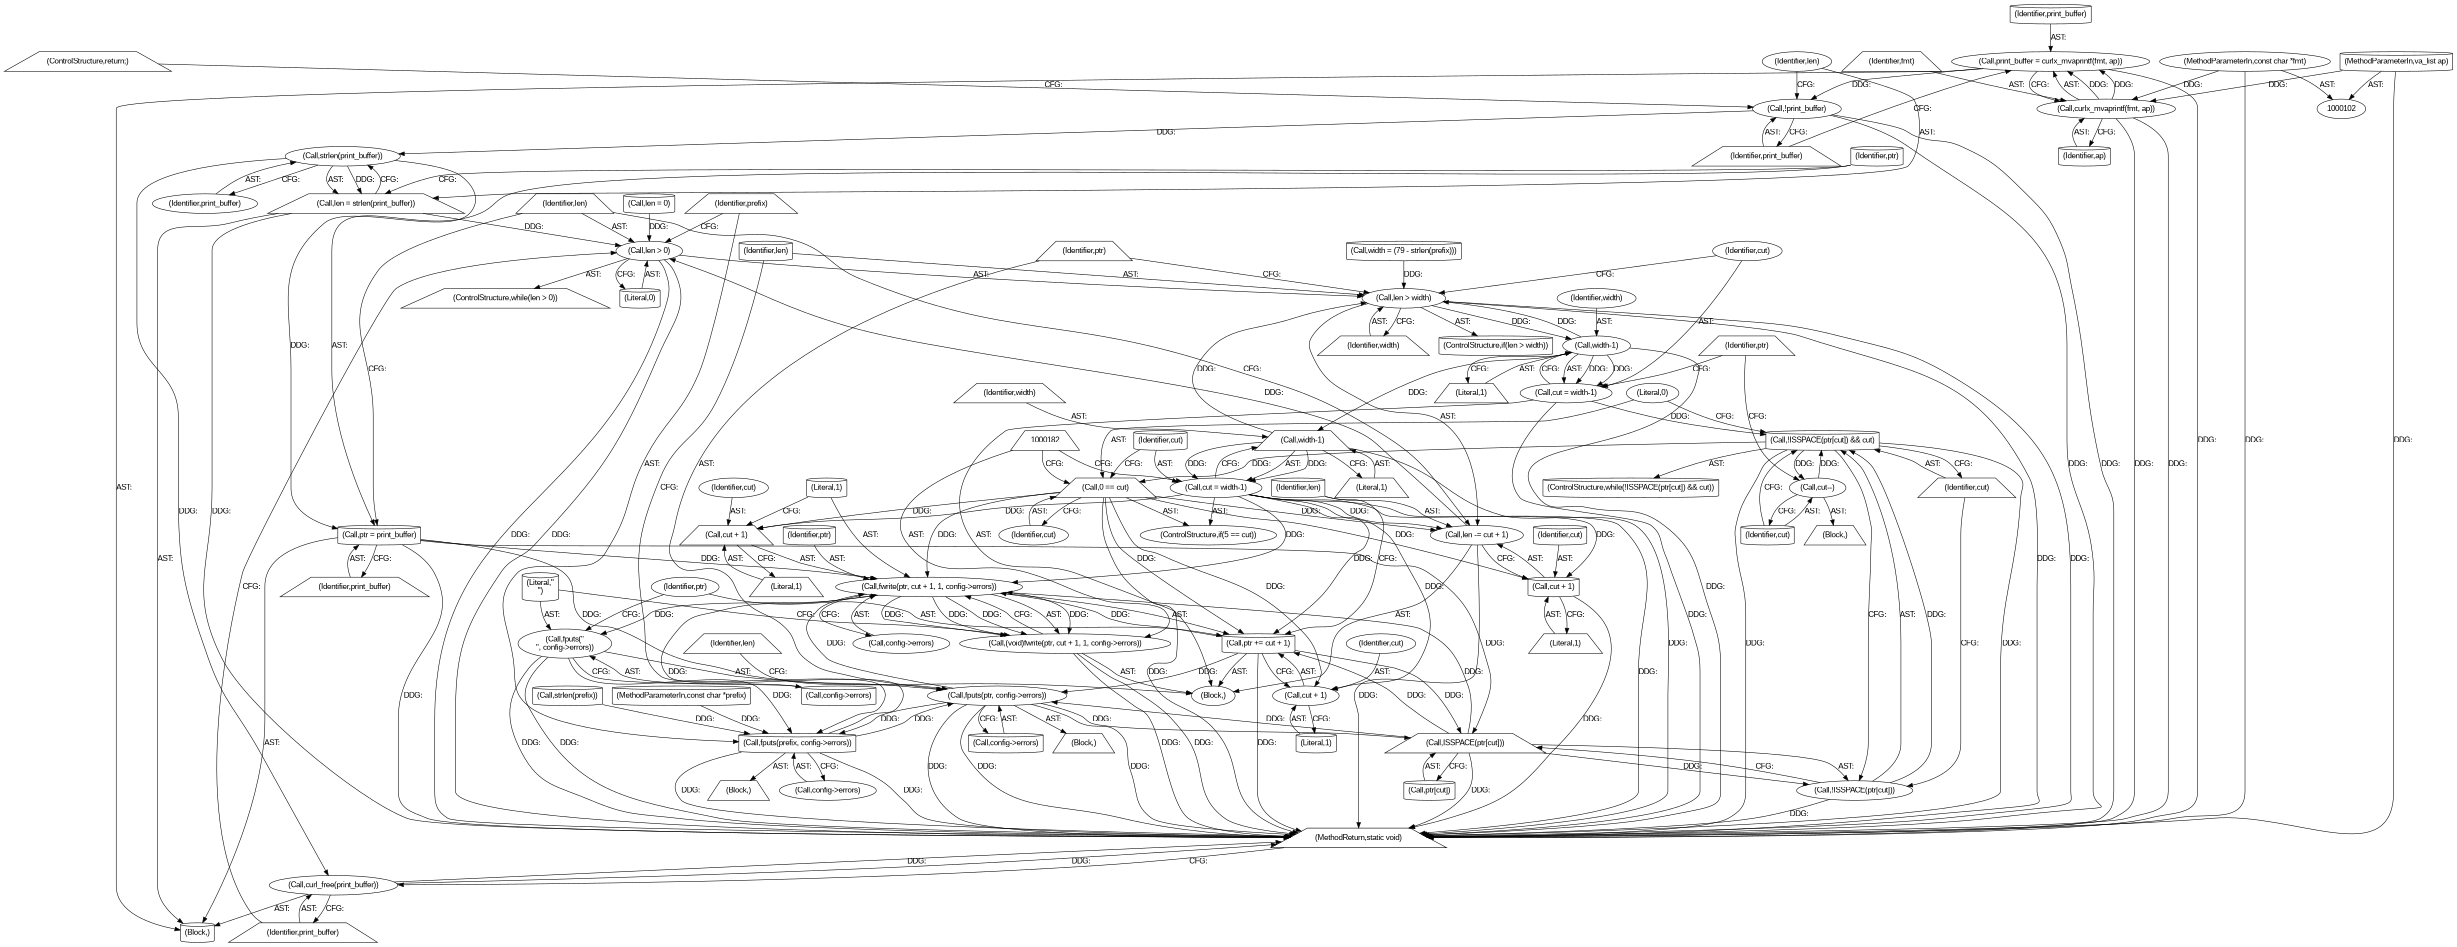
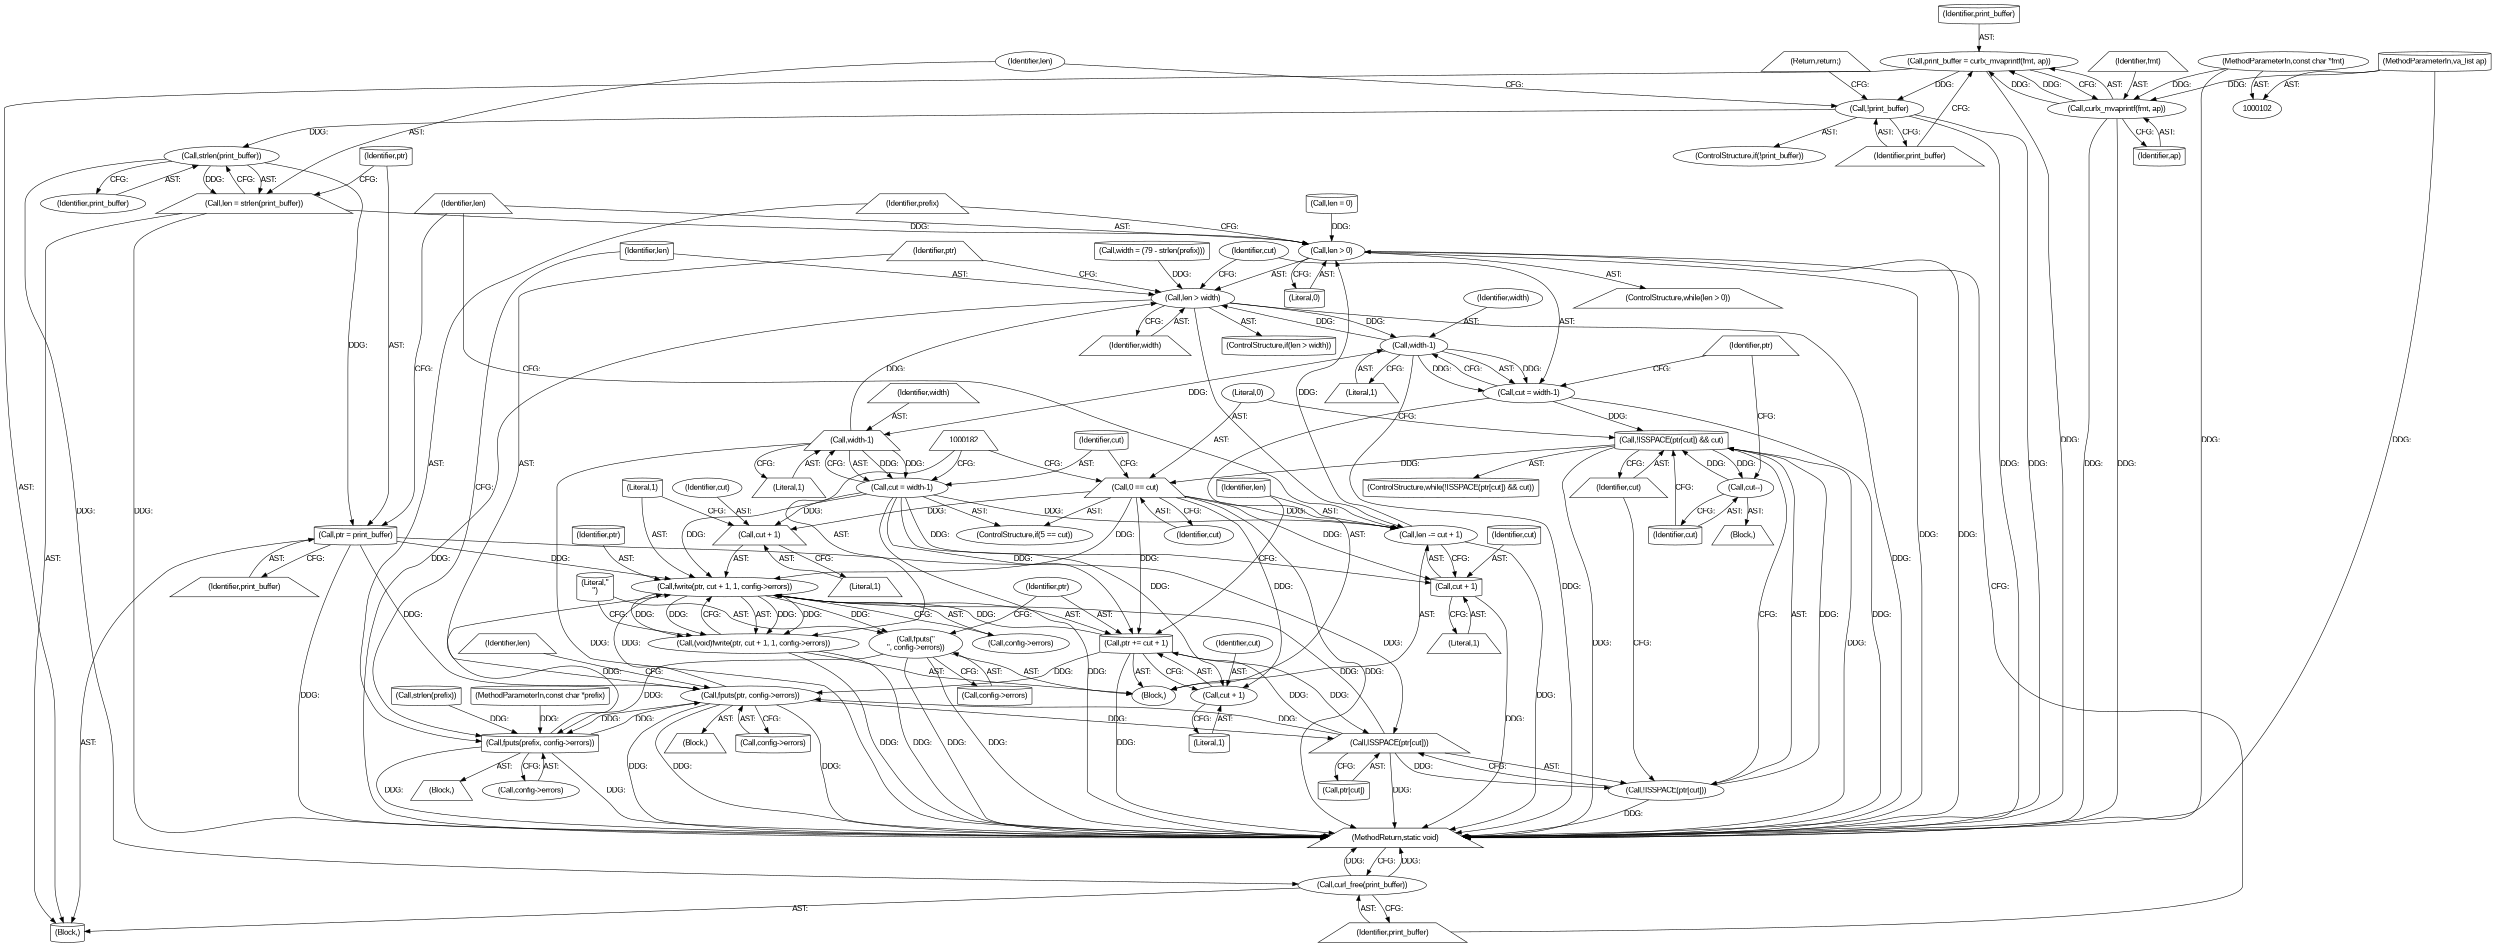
node "(ControlStructure,return;)": label "(ControlStructure,return;)" -> "(Return,return;)"
node "(ControlStructure,if(!print_buffer))": added
